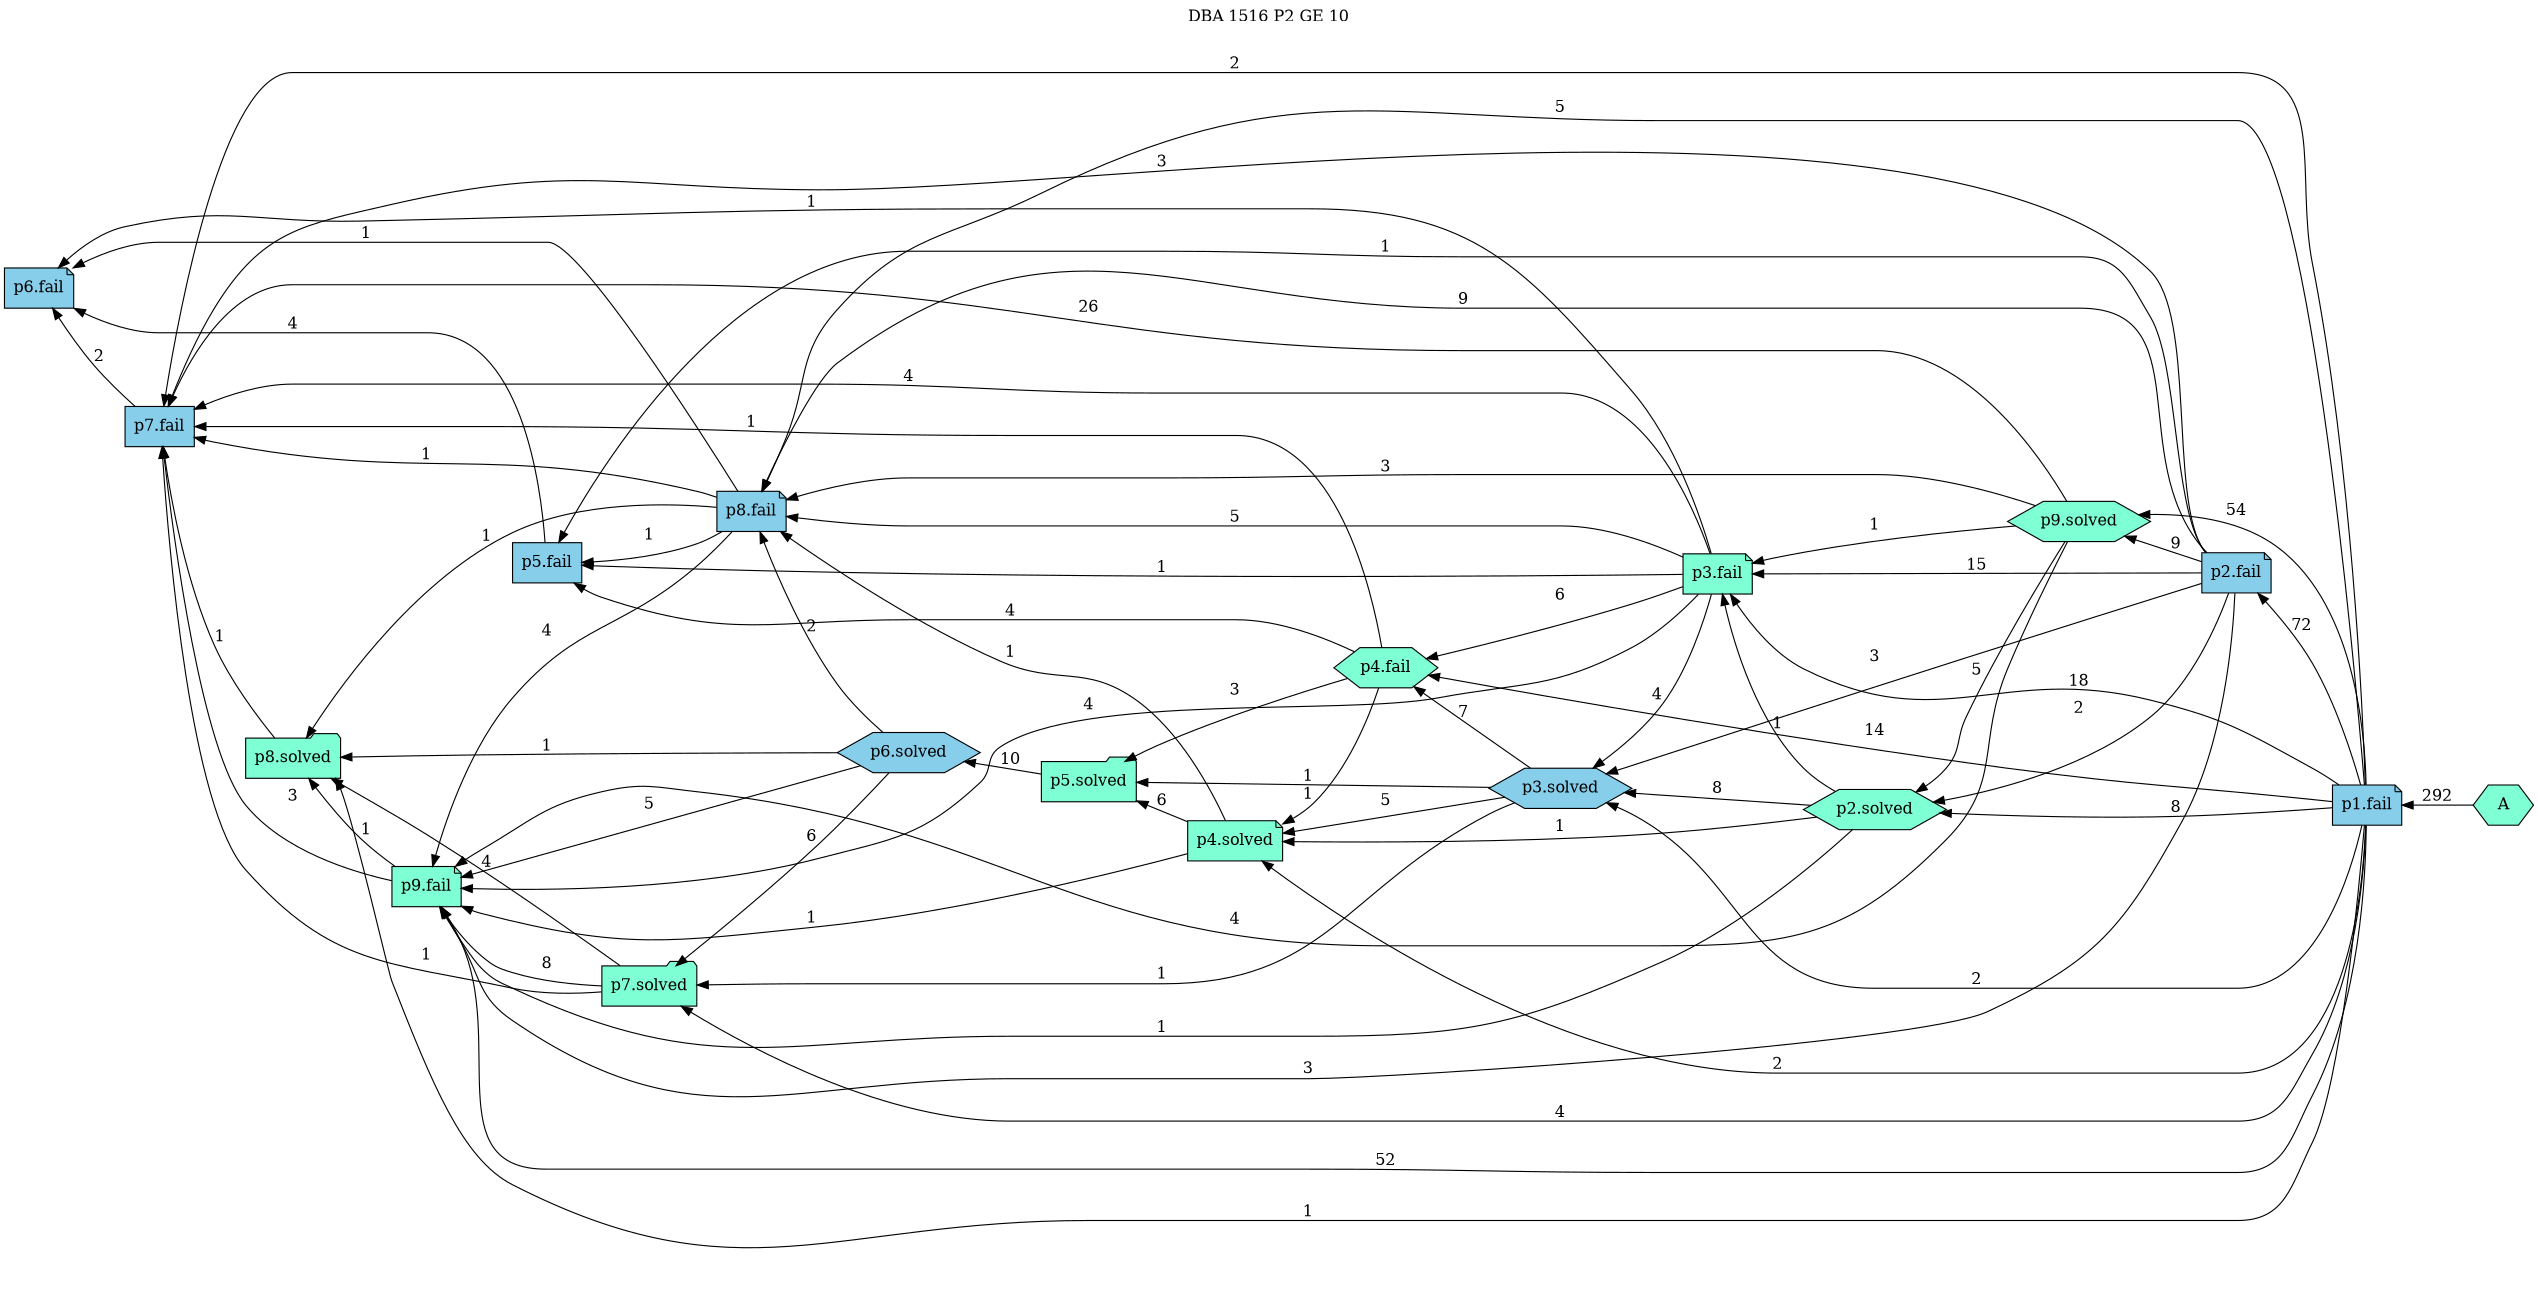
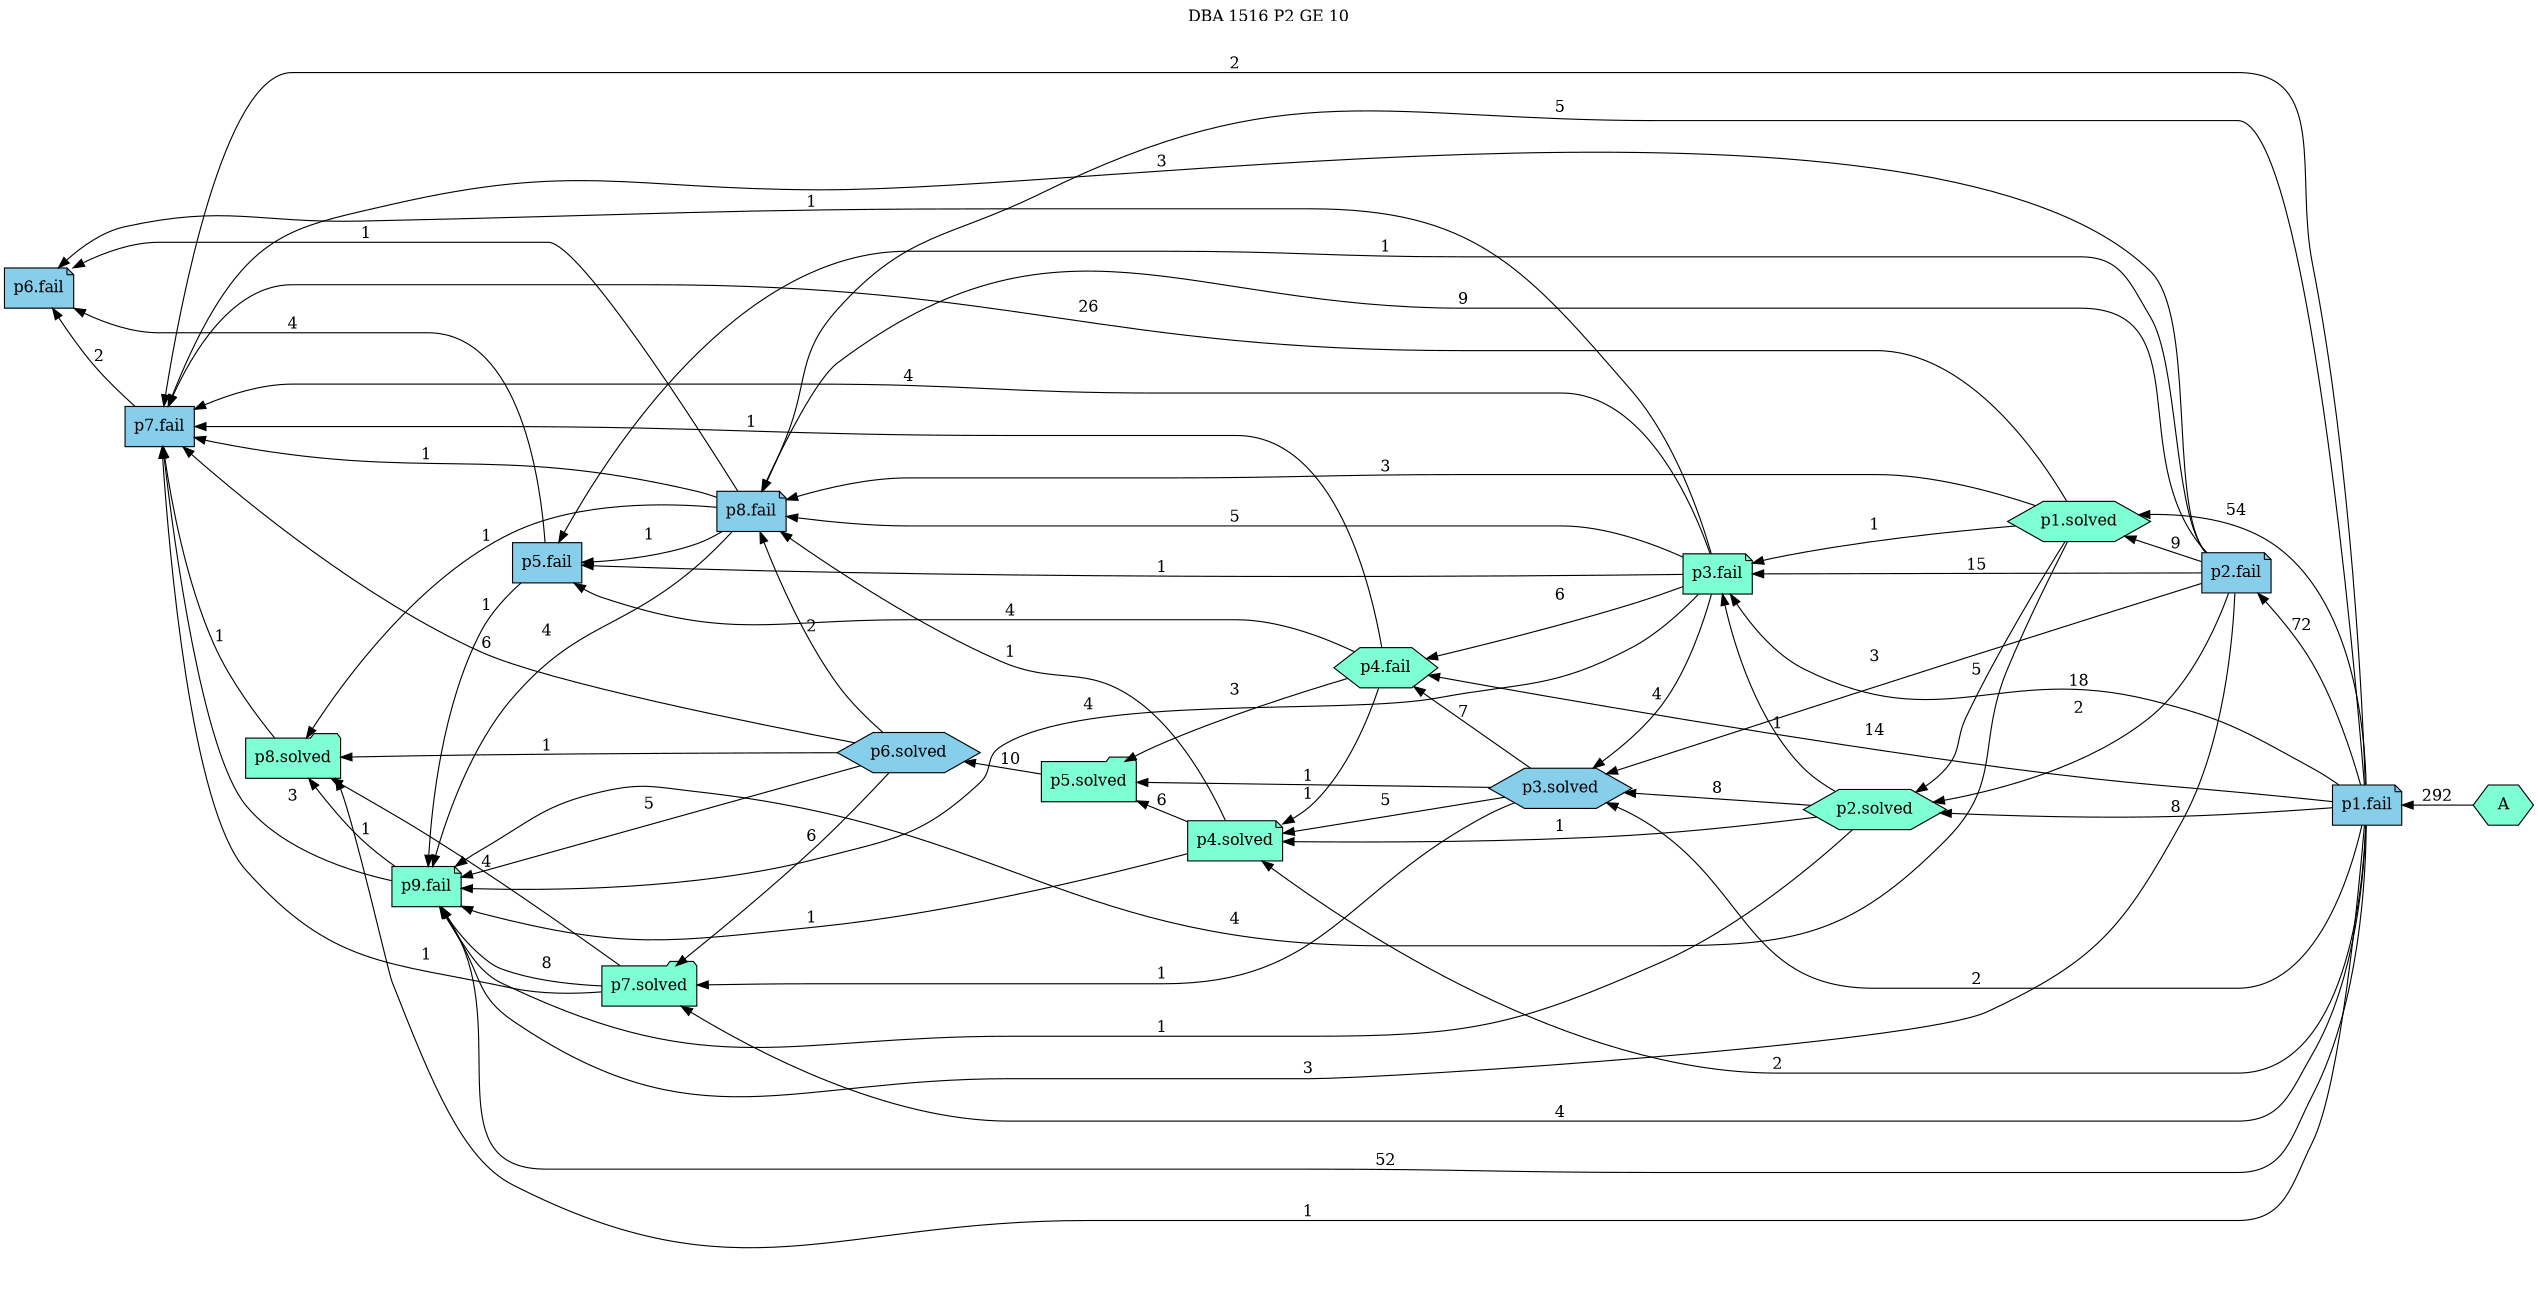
node "p9.solved": label "p9.solved" -> "p1.solved"
edge "p6.solved" -> "p7.fail": added, label "6"
edge "p5.fail" -> "p9.fail": added, label "1"
